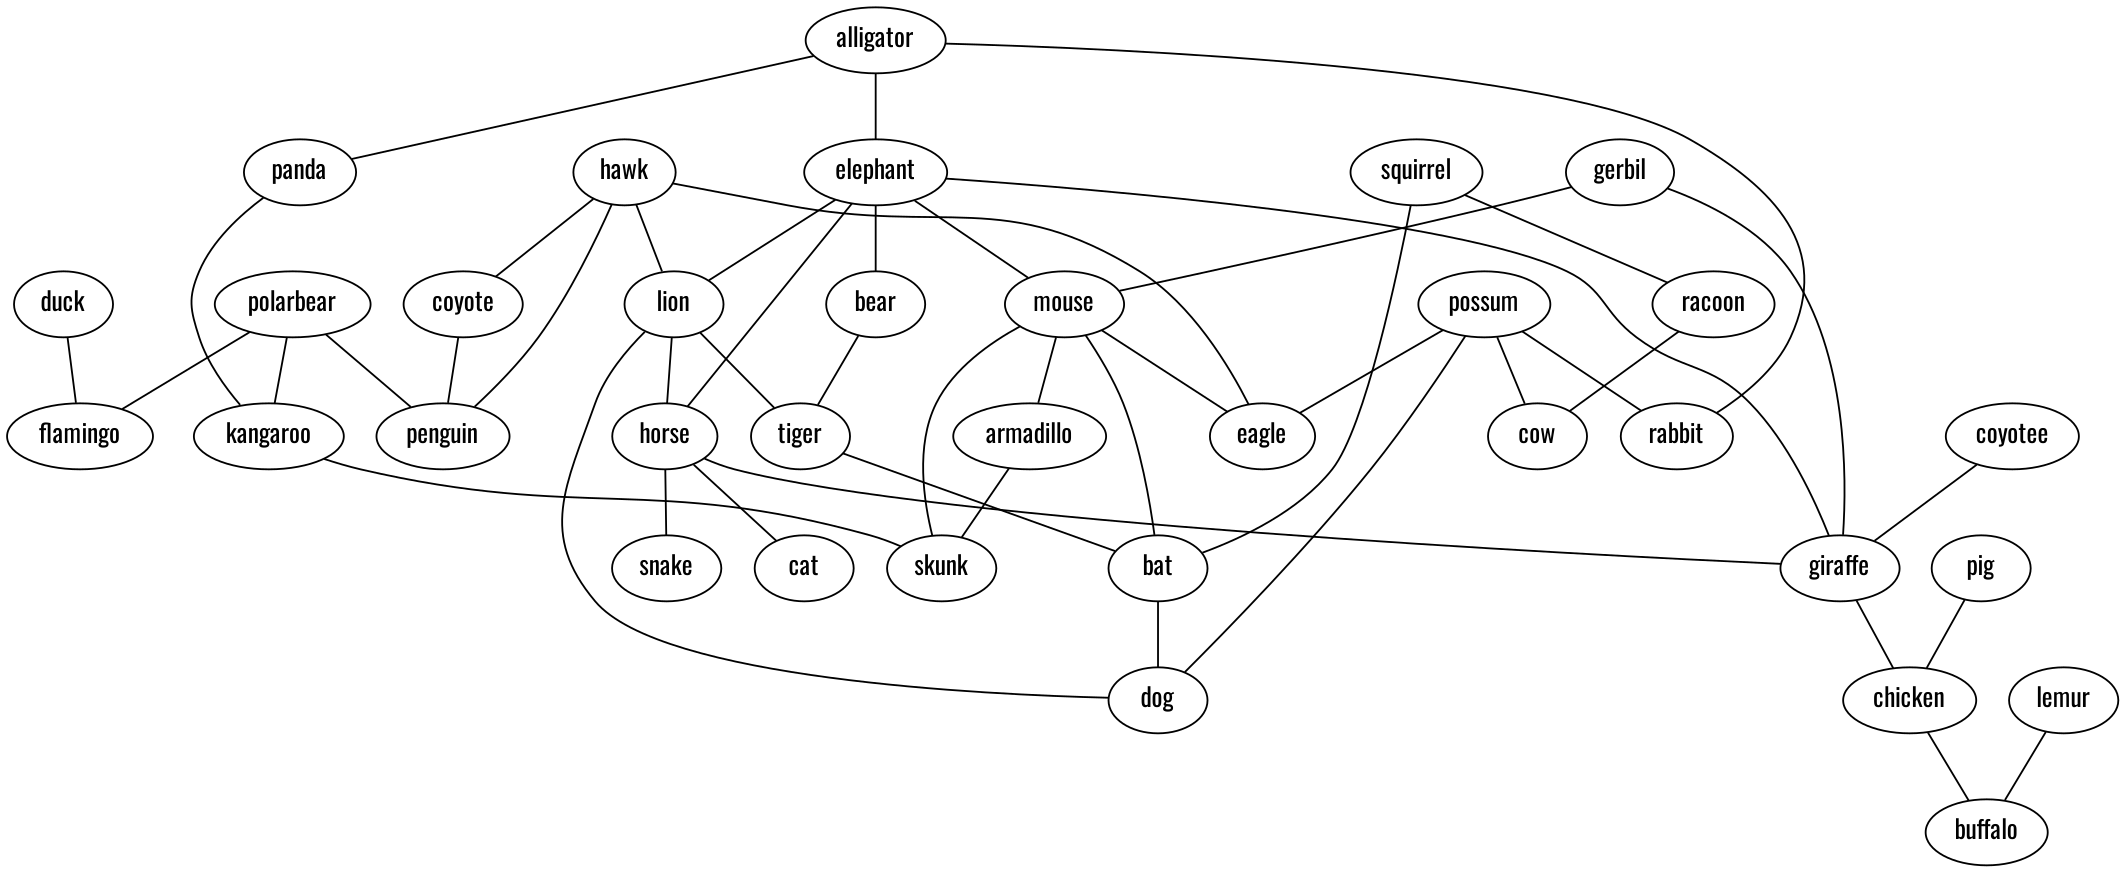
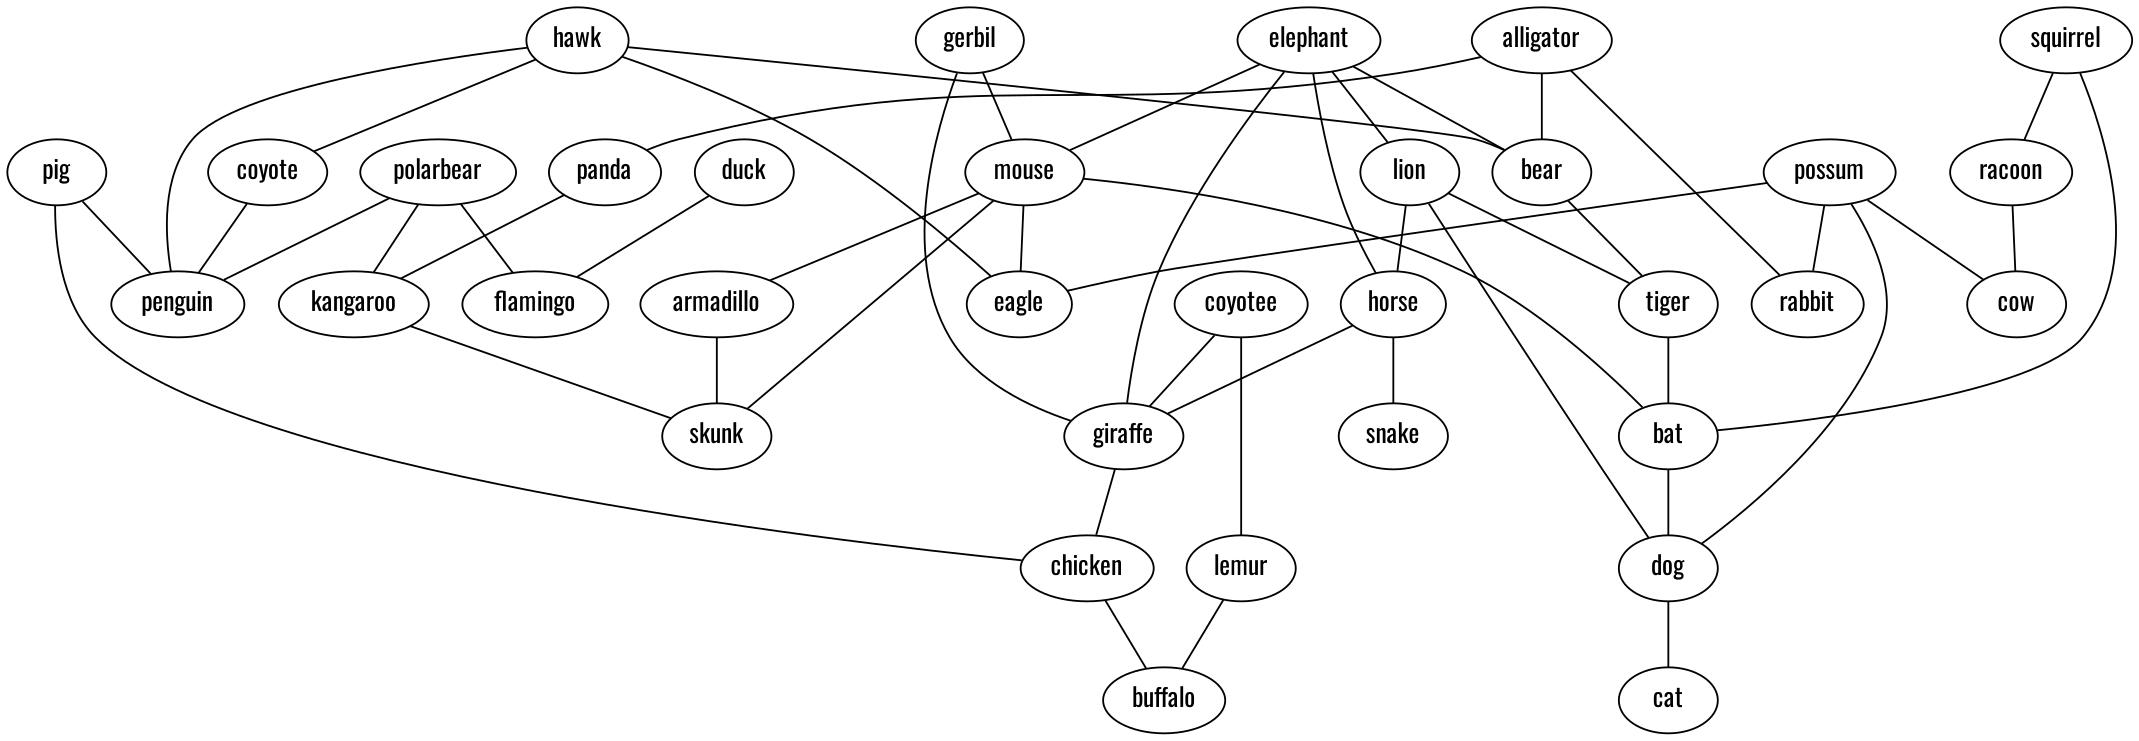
edge "alligator" -- "elephant": now "alligator" -- "bear"
edge "pig" -- "penguin": added
edge "hawk" -- "lion": now "hawk" -- "bear"
edge "coyotee" -- "lemur": added
edge "horse" -- "cat": now "dog" -- "cat"
